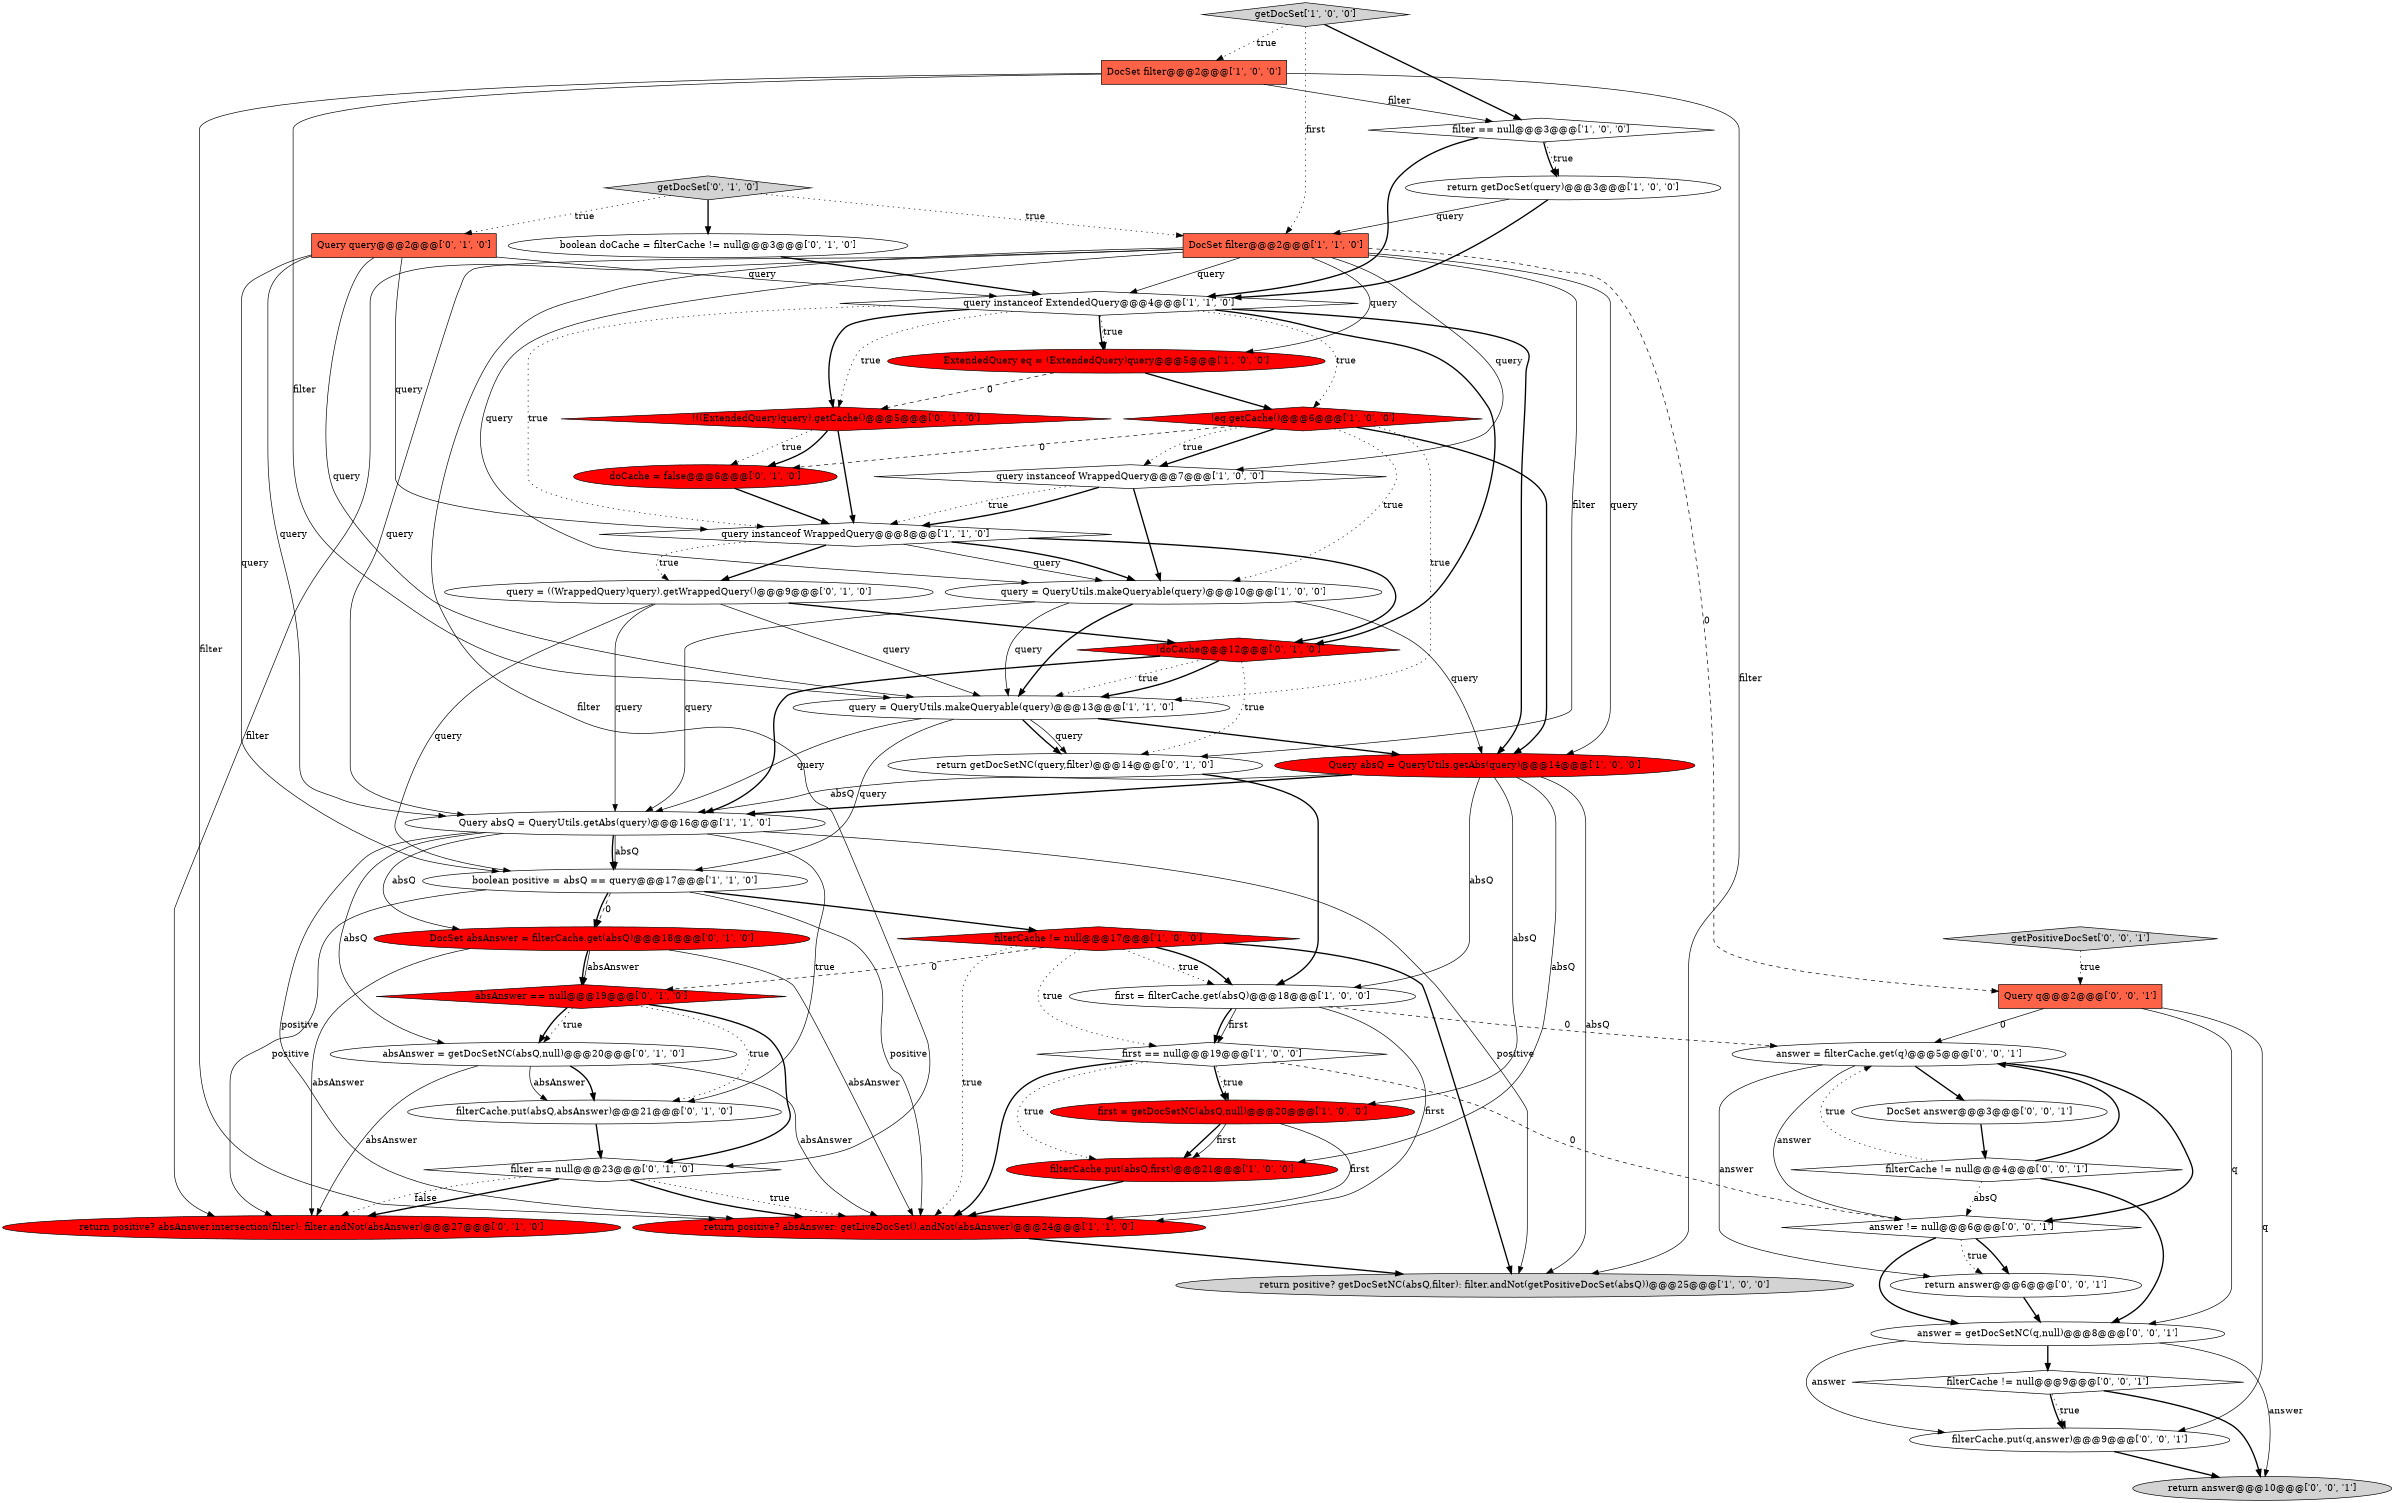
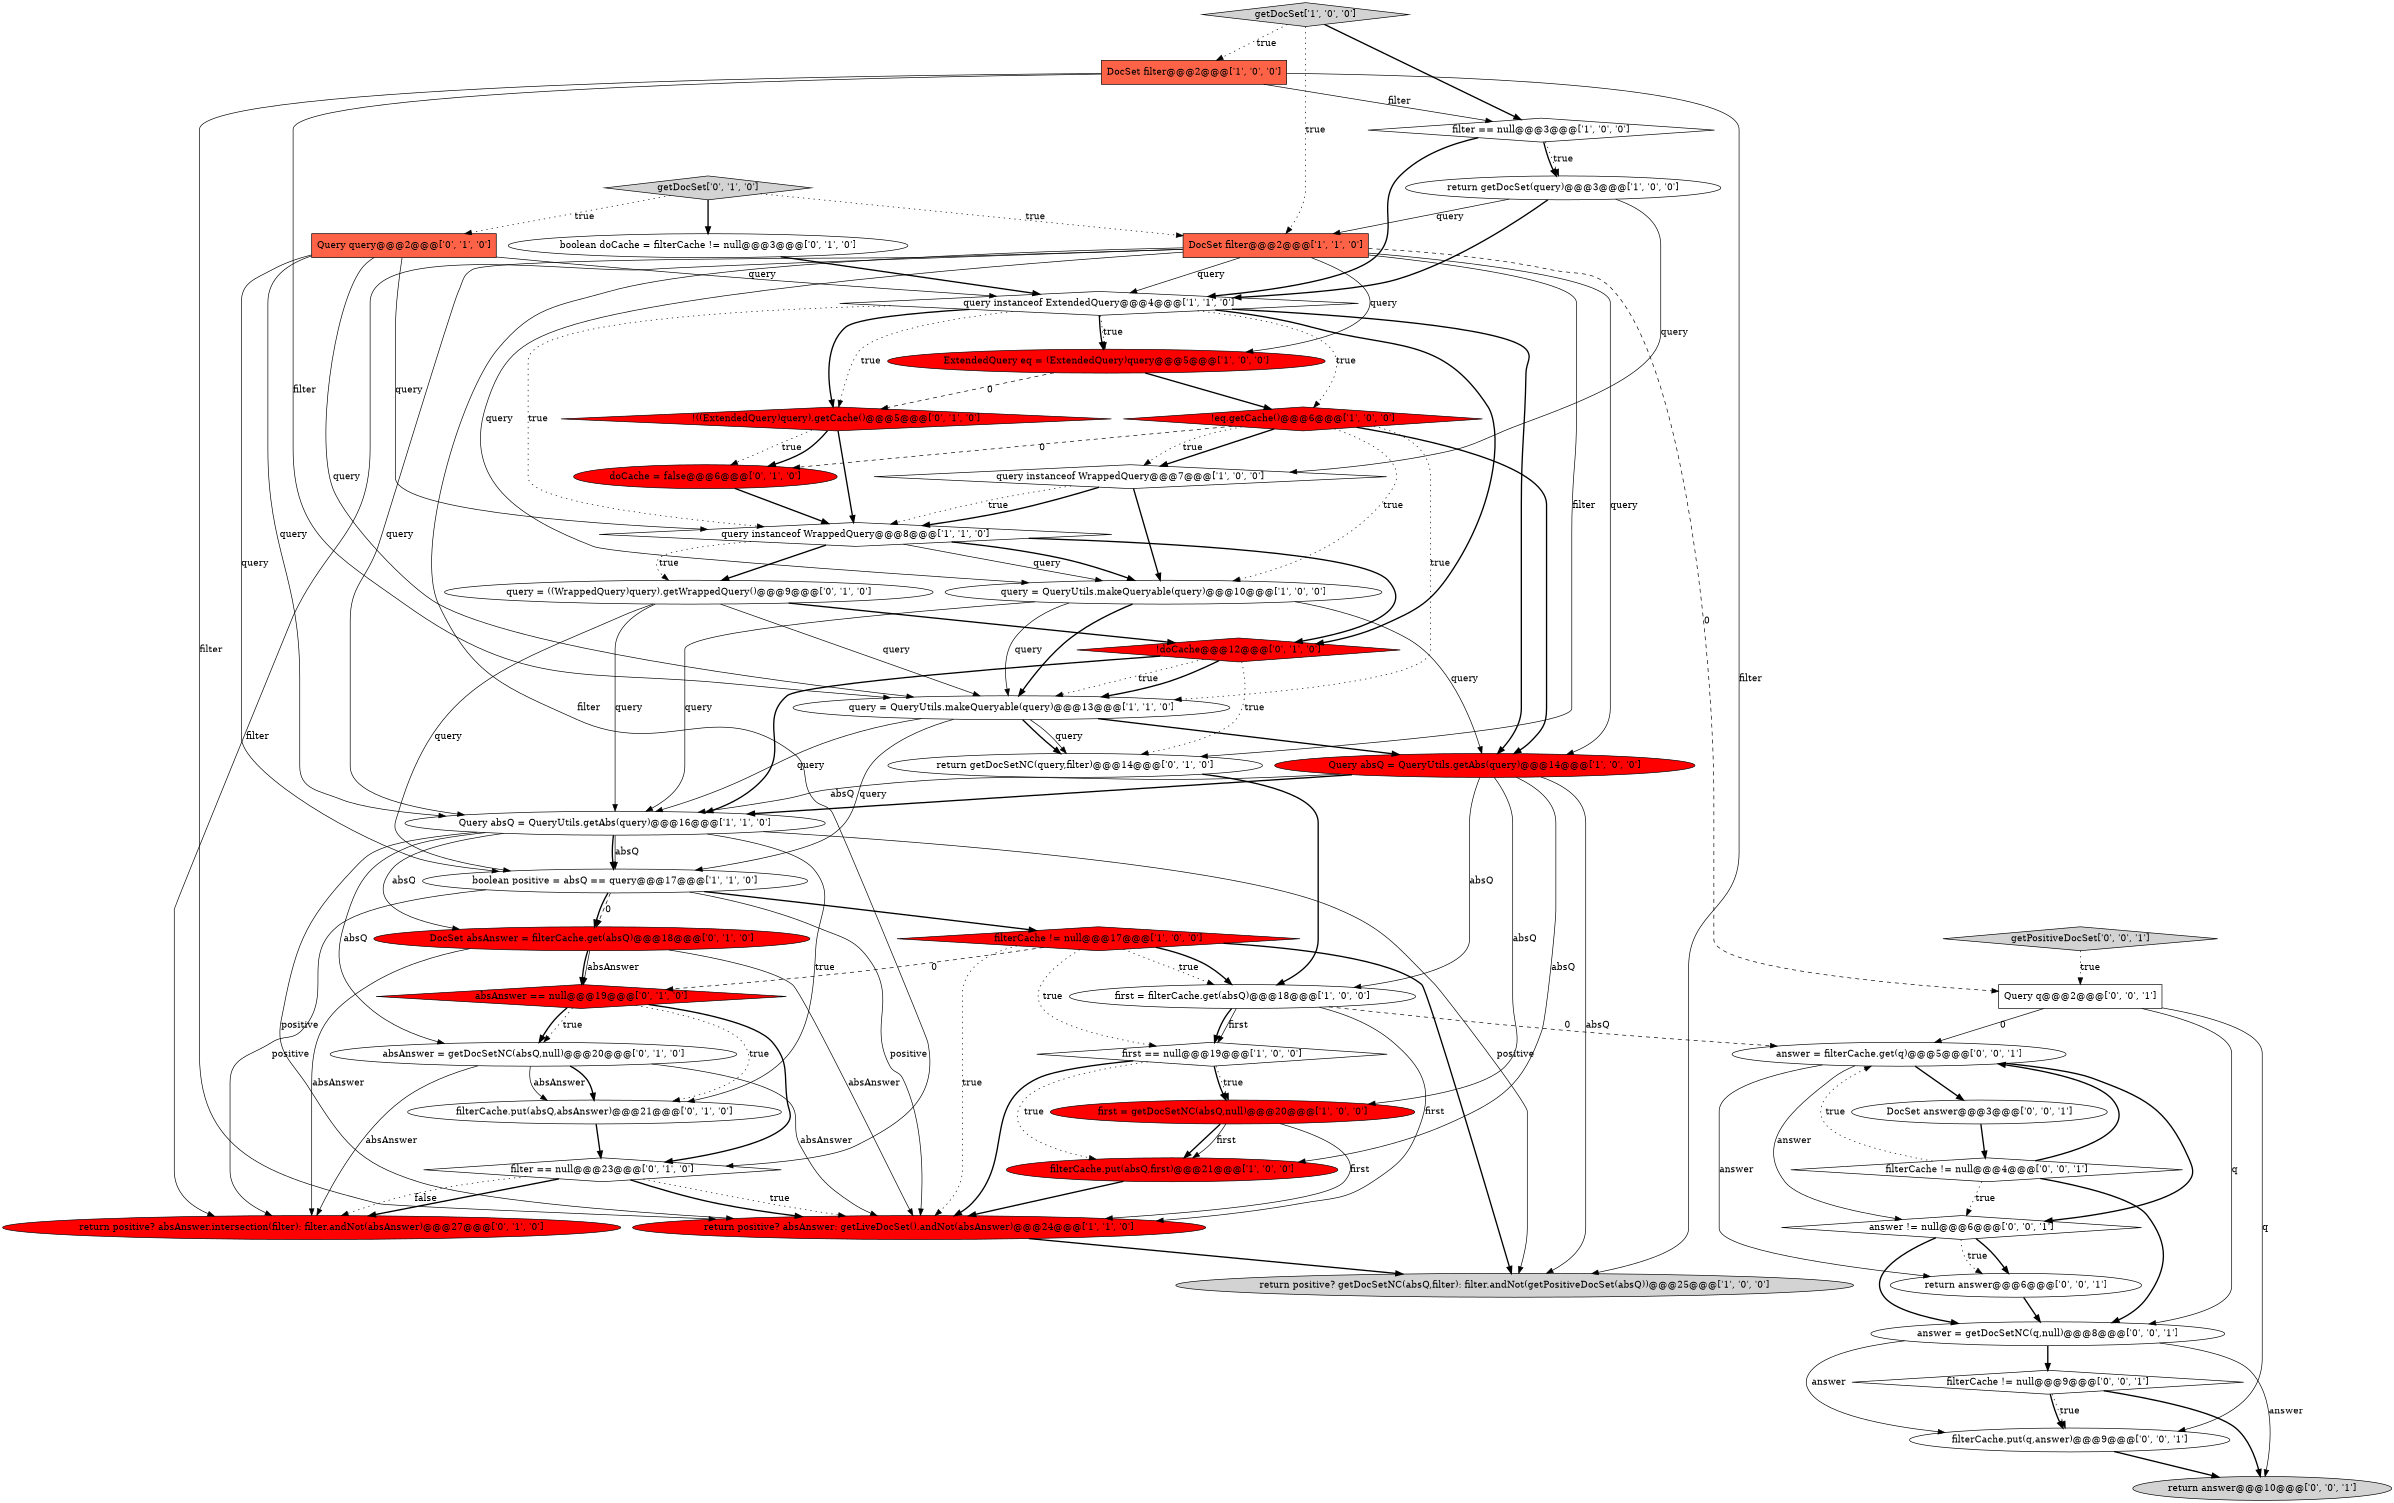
edge "getDocSet['1', '0', '0']" -> "DocSet filter@@@2@@@['1', '1', '0']": label "first" -> "true"
edge "DocSet filter@@@2@@@['1', '1', '0']" -> "query instanceof WrappedQuery@@@7@@@['1', '0', '0']": now "return getDocSet(query)@@@3@@@['1', '0', '0']" -> "query instanceof WrappedQuery@@@7@@@['1', '0', '0']"
node "Query q@@@2@@@['0', '0', '1']": fillcolor tomato -> white
edge "first == null@@@19@@@['1', '0', '0']" -> "answer != null@@@6@@@['0', '0', '1']": removed, label "0"
edge "filterCache != null@@@4@@@['0', '0', '1']" -> "answer != null@@@6@@@['0', '0', '1']": label "absQ" -> "true"
